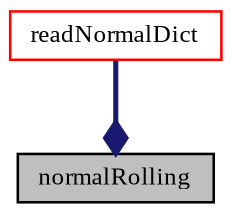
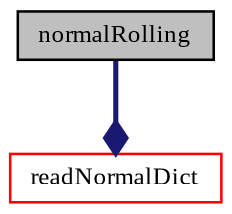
edge "readNormalDict" -> "normalRolling": reversed
